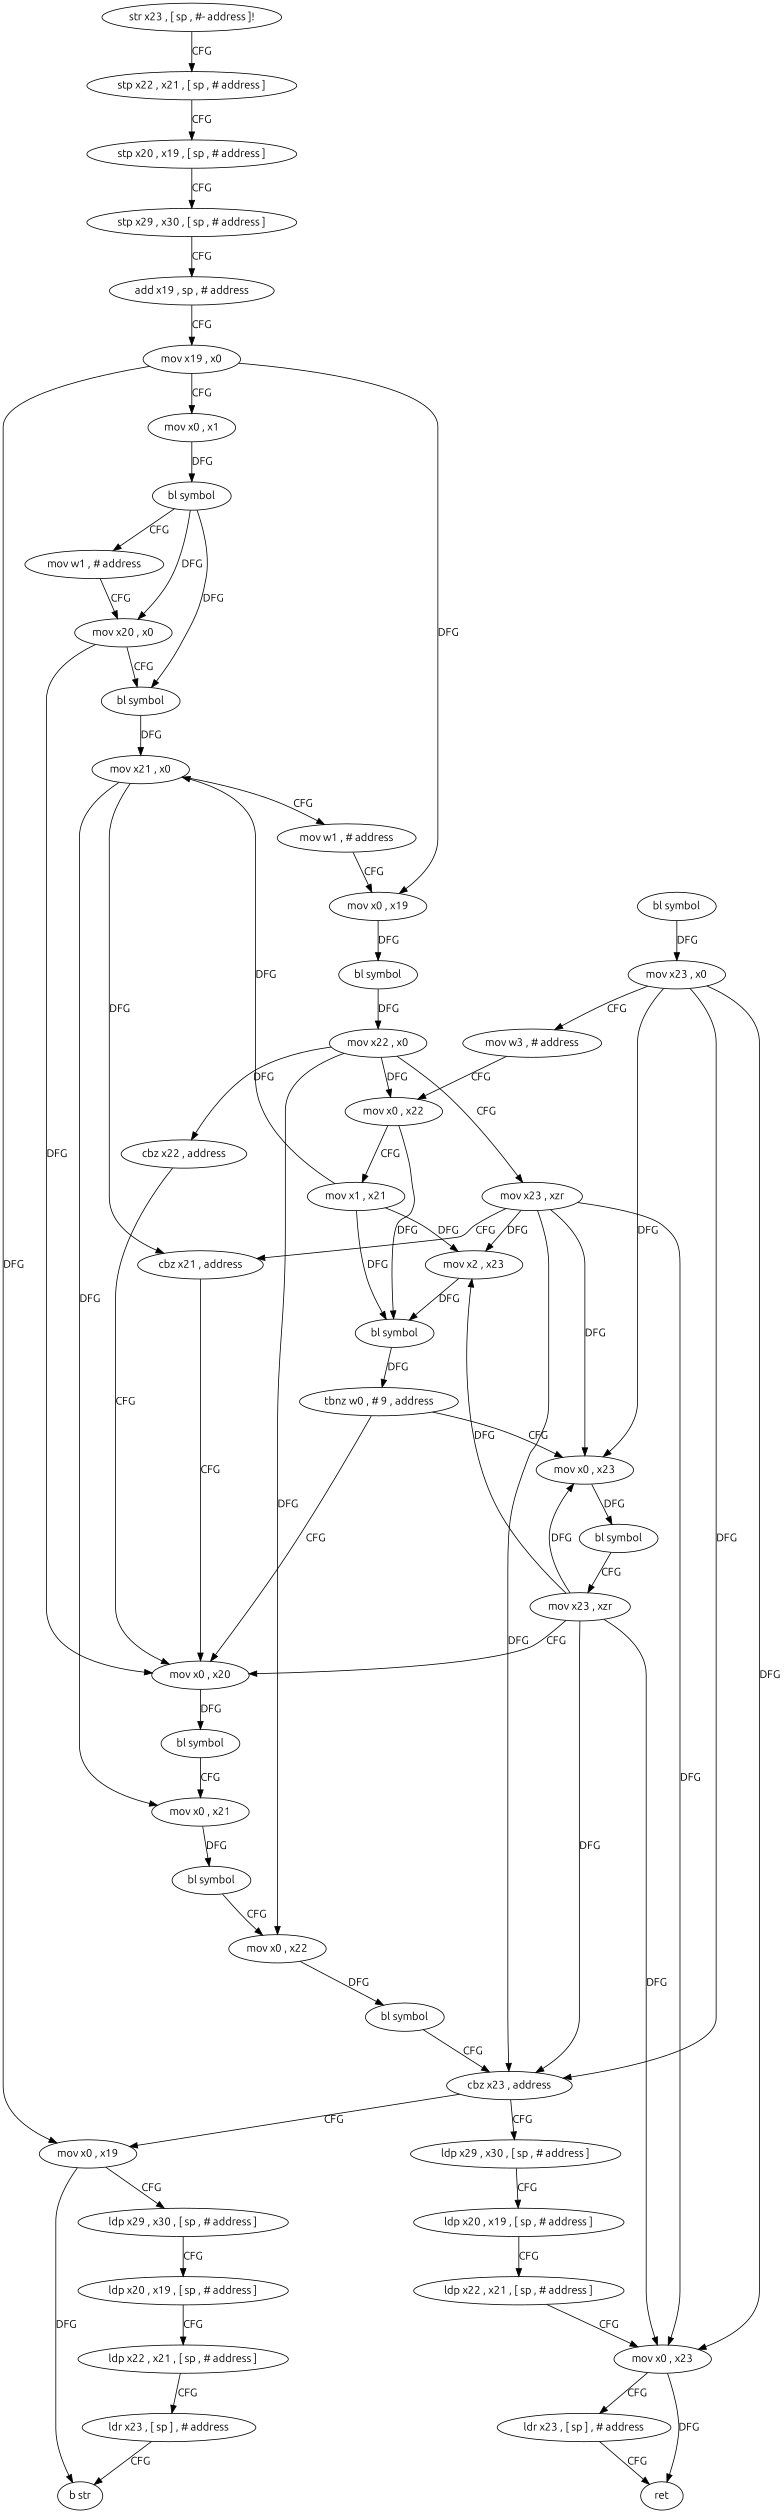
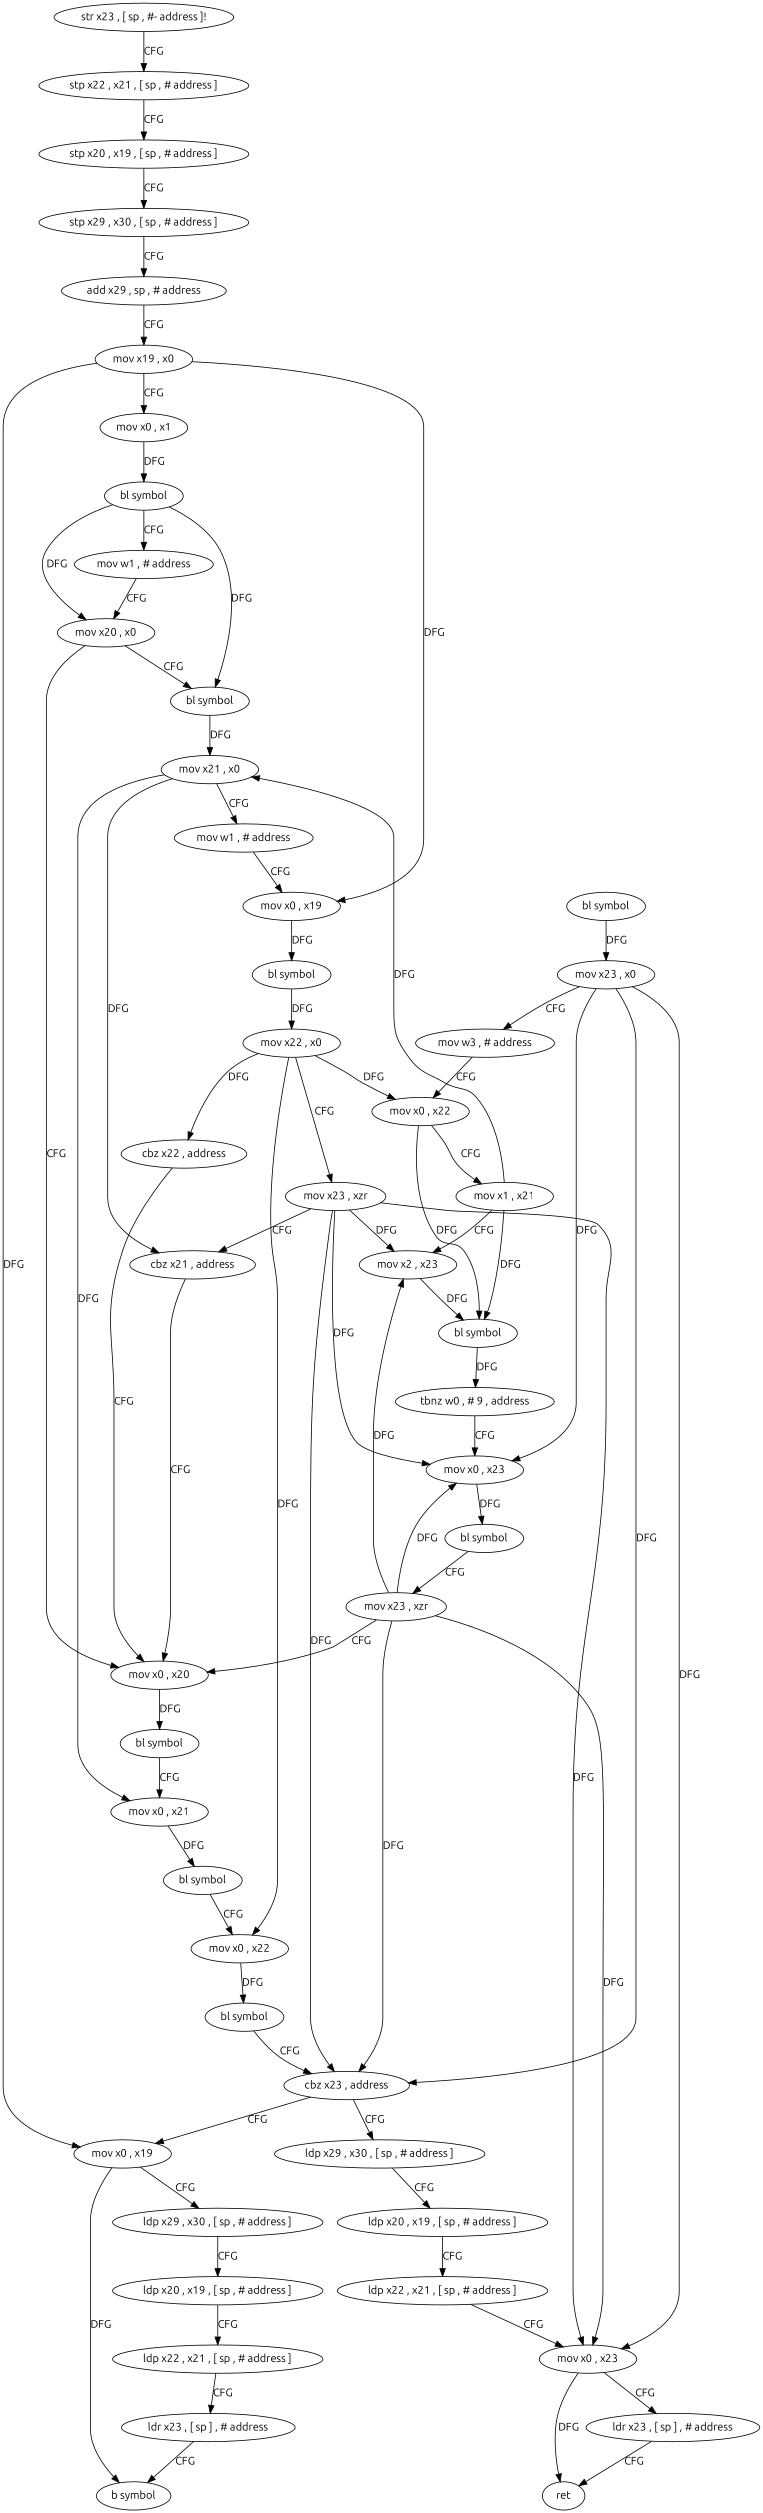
node "add x19 , sp , # address": label "add x19 , sp , # address" -> "add x29 , sp , # address"
edge "mov x20 , x0" -> "mov x0 , x20": label "DFG" -> "CFG"
edge "mov x1 , x21" -> "mov x2 , x23": label "DFG" -> "CFG"
edge "tbnz w0 , # 9 , address" -> "mov x0 , x20": removed, label "CFG"
node "b str": label "b str" -> "b symbol"
